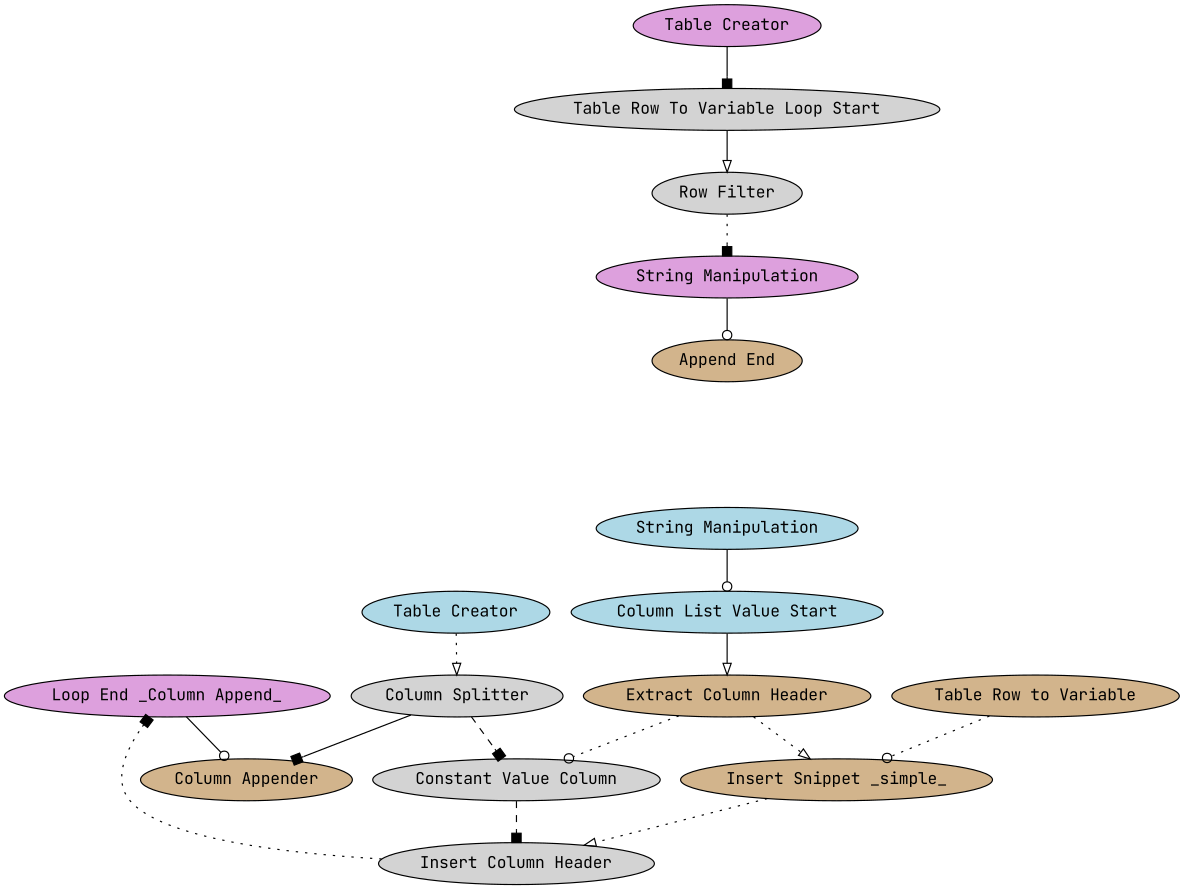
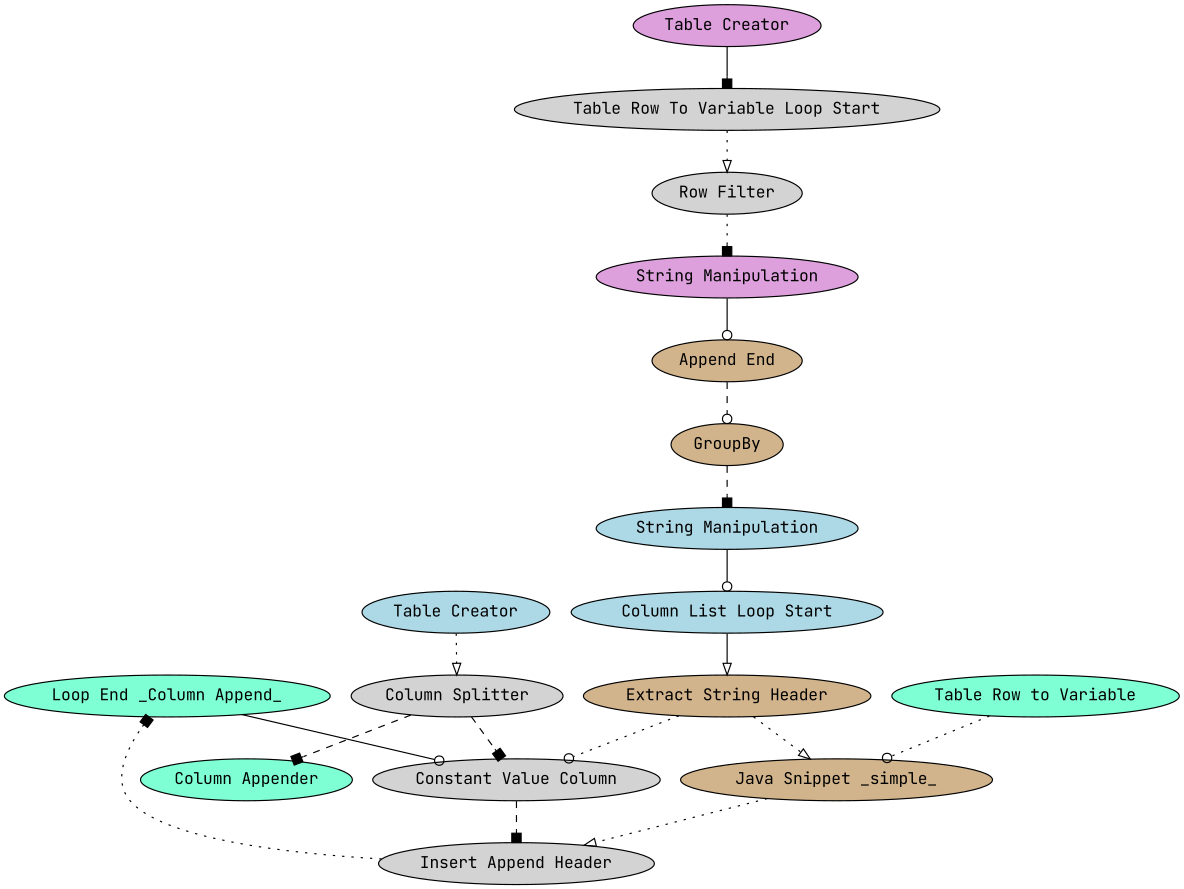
edge "Table Row To Variable Loop Start" -> "Row Filter": style solid -> dotted
node "GroupBy": added
node "Column List Value Start": label "Column List Value Start" -> "Column List Loop Start"
node "Loop End _Column Append_": fillcolor plum -> aquamarine
node "Extract Column Header": label "Extract Column Header" -> "Extract String Header"
node "Table Row to Variable": fillcolor tan -> aquamarine
edge "Loop End _Column Append_" -> "Column Appender": now "Loop End _Column Append_" -> "Constant Value Column"
edge "Column Splitter" -> "Column Appender": style solid -> dashed
node "Column Appender": fillcolor tan -> aquamarine
node "Insert Snippet _simple_": label "Insert Snippet _simple_" -> "Java Snippet _simple_"
node "Insert Column Header": label "Insert Column Header" -> "Insert Append Header"
